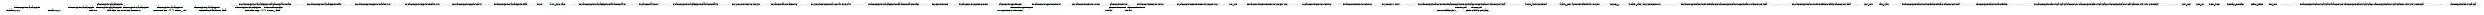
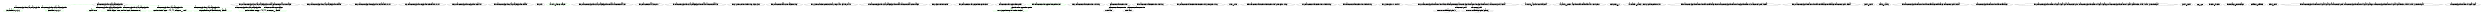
node "System = type": label "System = type" -> "Type = type"
edge "SetEndDate(2016, 05, 27)" -> "QuantConnect.Algorithm.CSharp.DailyFxAlgorithm": reversed
edge "QuantConnect.Orders.GDAXOrderProperties" -> "return (GDAXOrderProperties)MemberwiseClone();": label "QuantConnect.Orders.GDAXOrderProperties" -> "Algorithm.Orders.GDAXOrderProperties"
node "symbol new PortfolioTarget(symbol, quantity);": label "symbol new PortfolioTarget(symbol, quantity);" -> "return new PortfolioTarget(symbol, quantity);"
